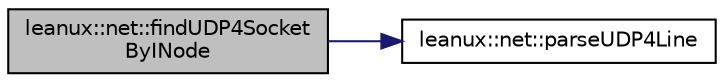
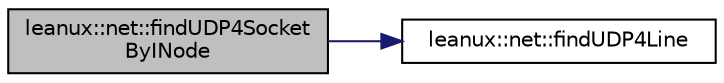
node "leanux::net::parseUDP4Line": label "leanux::net::parseUDP4Line" -> "leanux::net::findUDP4Line"
